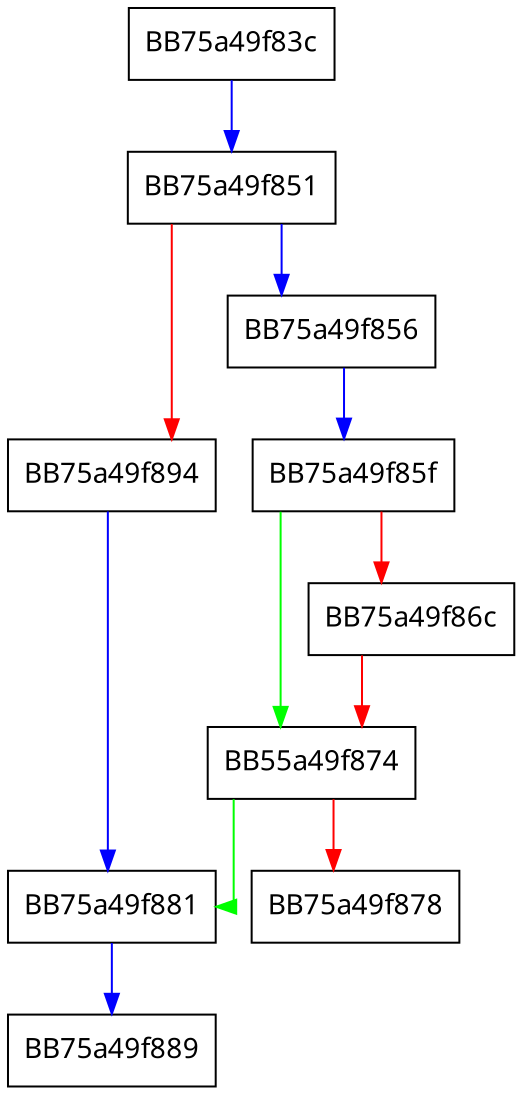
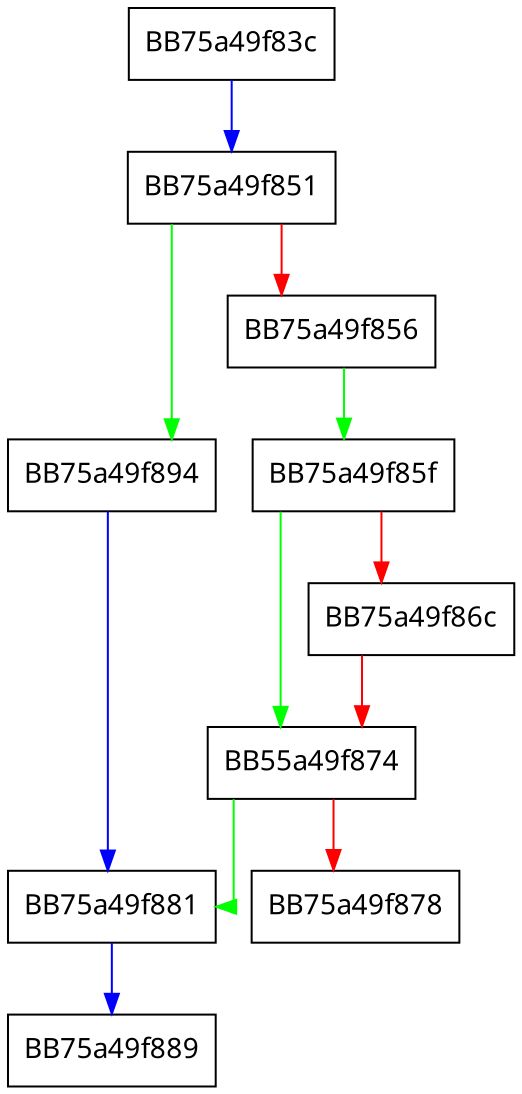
edge "BB75a49f851" -> "BB75a49f856": color blue -> red
edge "BB75a49f851" -> "BB75a49f894": color red -> green
edge "BB75a49f856" -> "BB75a49f85f": color blue -> green
